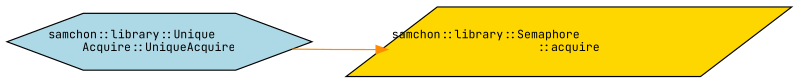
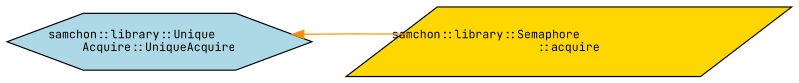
edge "samchon::library::Unique Acquire::UniqueAcquire" -> "samchon::library::Semaphore ::acquire": reversed
